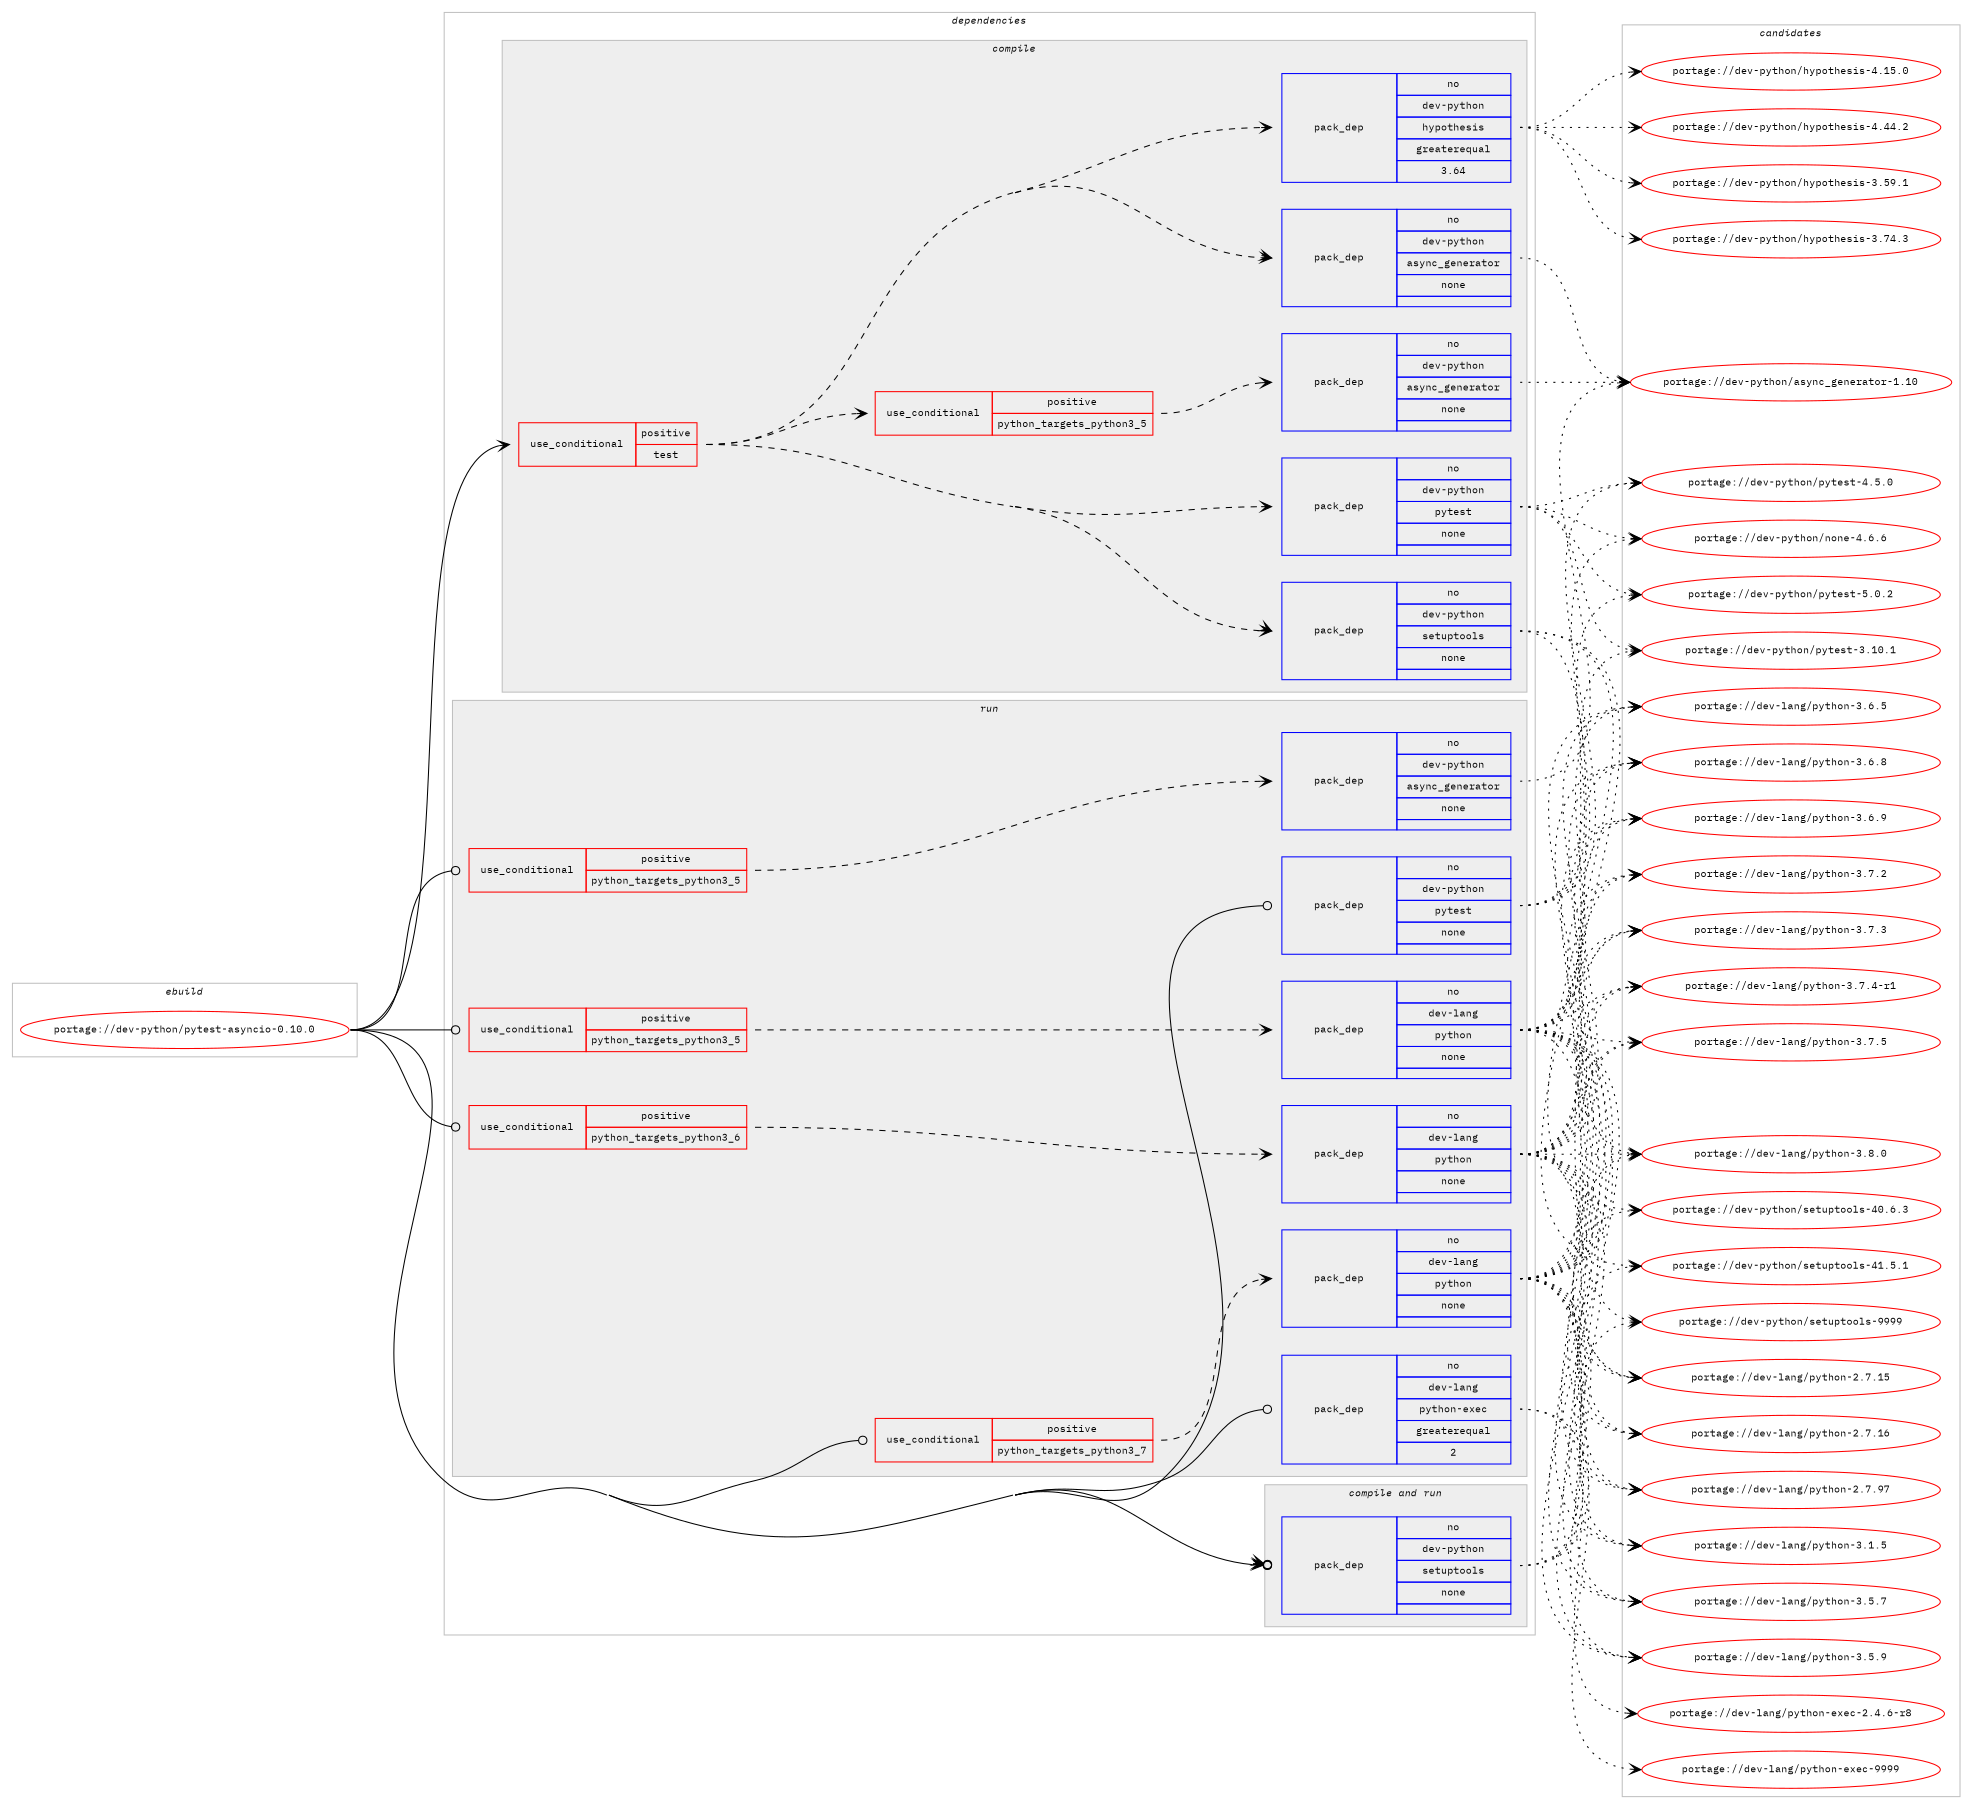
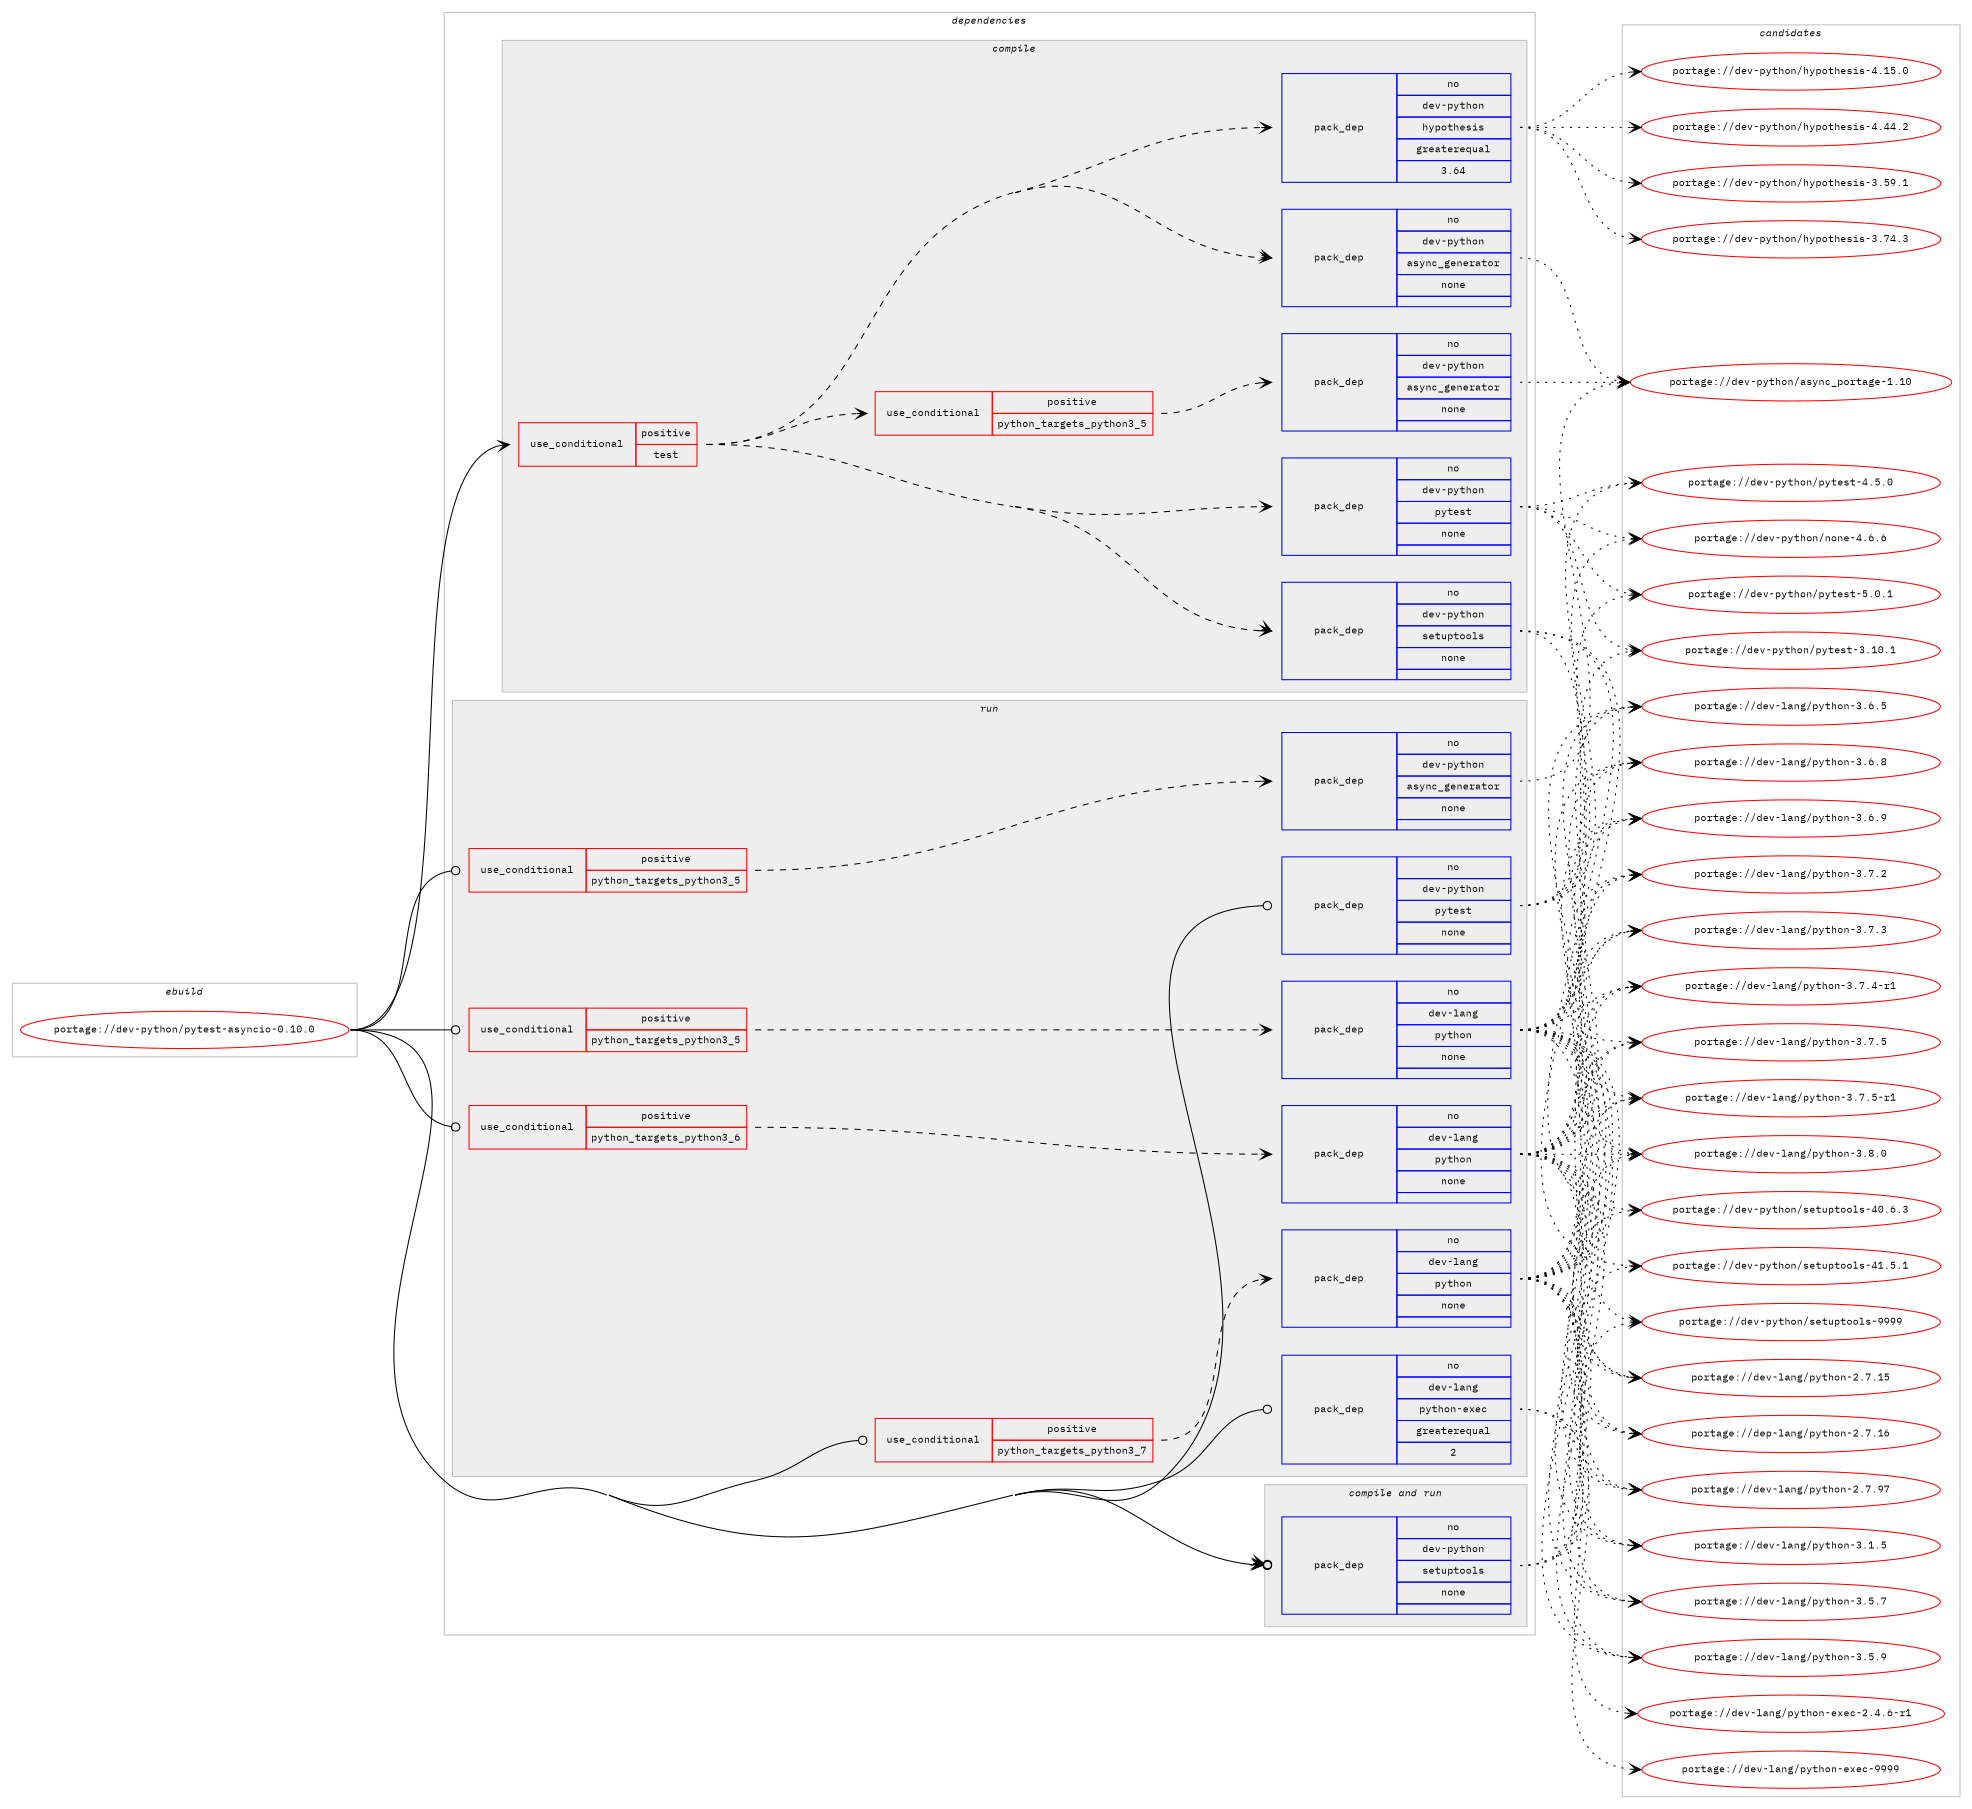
node "portage://dev-python/async_generator-1.10": label "portage://dev-python/async_generator-1.10" -> "portage://dev-python/async_portage-1.10"
node "portage://dev-python/pytest-5.0.2": label "portage://dev-python/pytest-5.0.2" -> "portage://dev-python/pytest-5.0.1"
node "portage://dev-lang/python-3.7.5-r1": added
node "portage://dev-lang/python-2.7.16": label "portage://dev-lang/python-2.7.16" -> "portage://dep-lang/python-2.7.16"
node "portage://dev-lang/python-exec-2.4.6-r8": label "portage://dev-lang/python-exec-2.4.6-r8" -> "portage://dev-lang/python-exec-2.4.6-r1"
